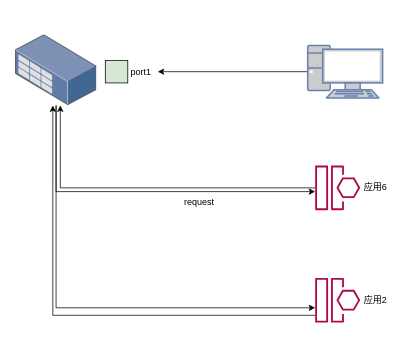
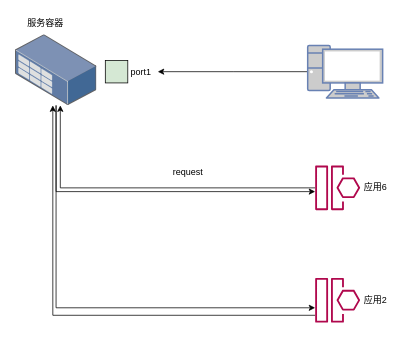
node "服务容器": added
node "request": moved (199, 203) -> (188, 173)
